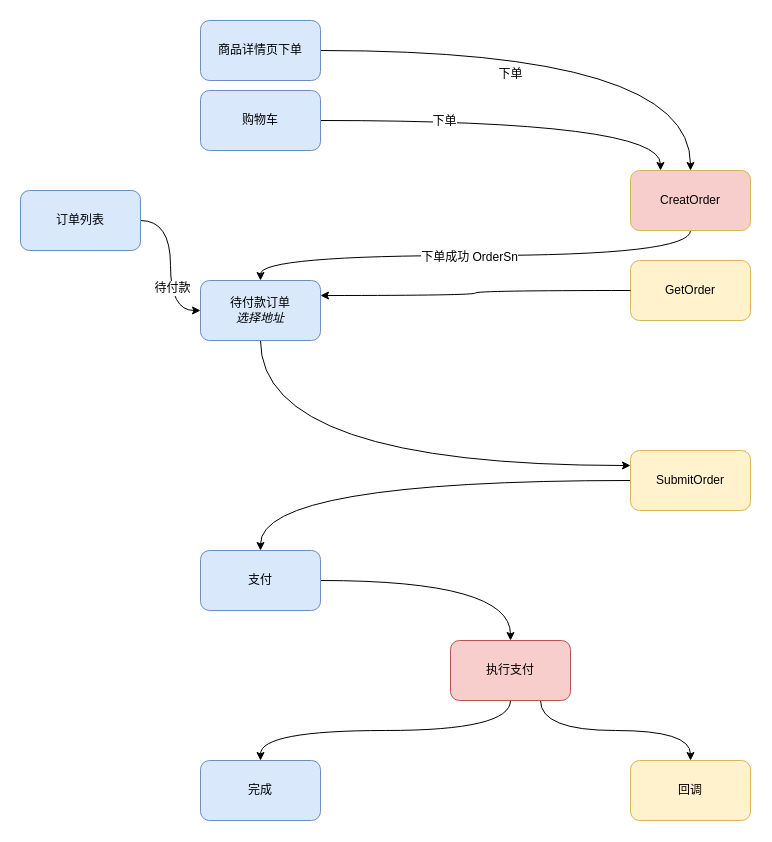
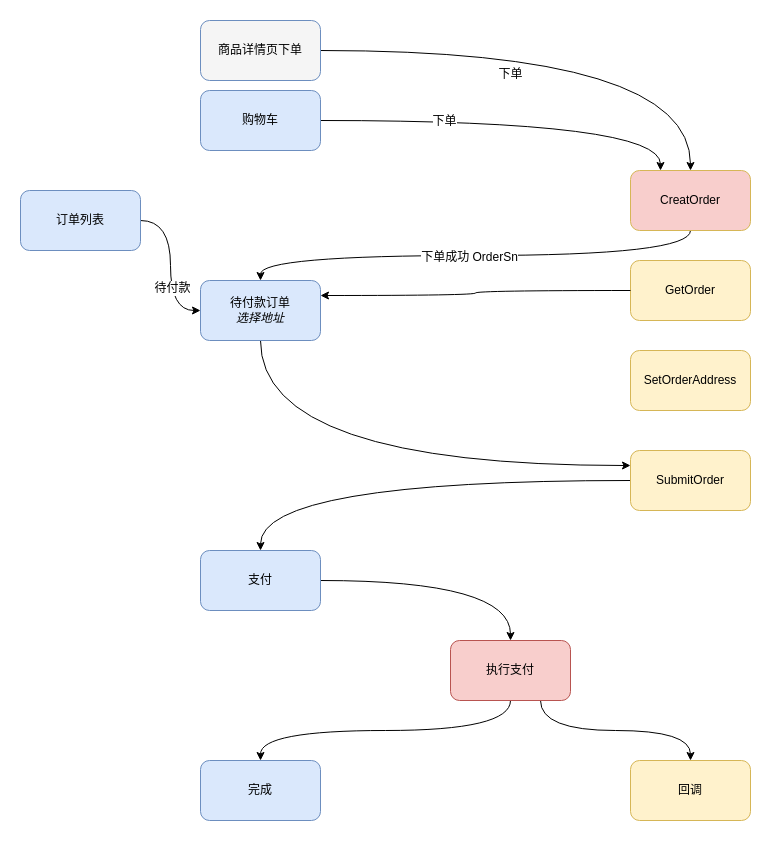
node "商品详情页下单": fillcolor #dae8fc -> #f5f5f5
node "SetOrderAddress": added
